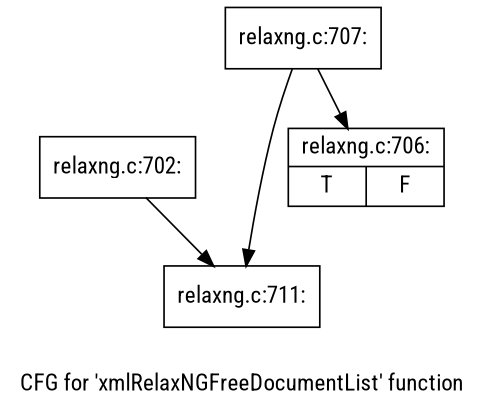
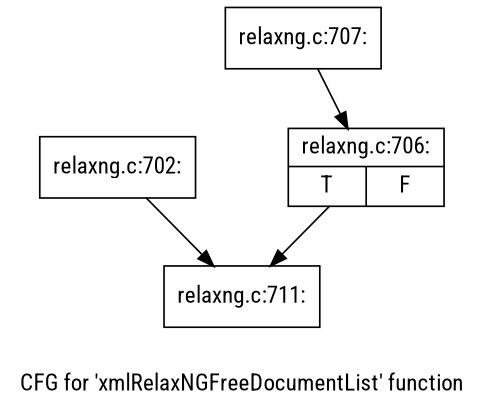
edge "relaxng.c:707:" -> "relaxng.c:711:": now "relaxng.c:706:" -> "relaxng.c:711:"
